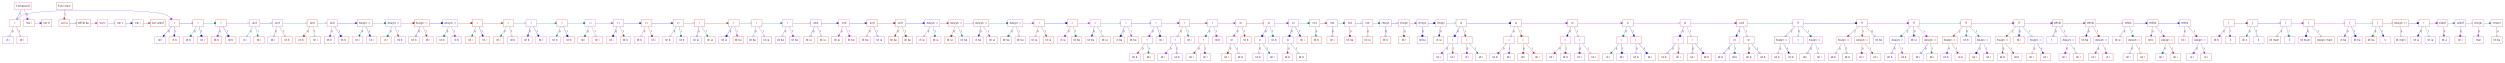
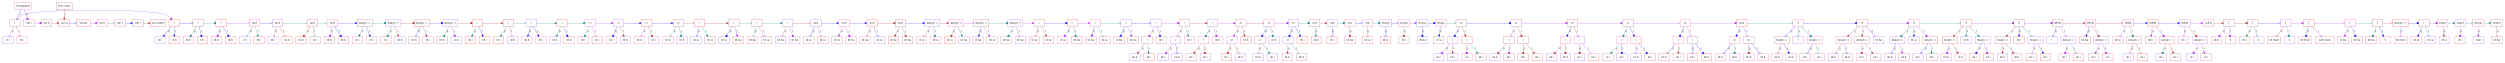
edge "Var b" -> "Var ia": added
node "While ba": label "While ba" -> "Var ba"
node "Call: b": added
node "Assign: main": label "Assign: main" -> "Call: main"
